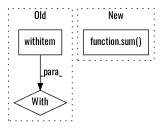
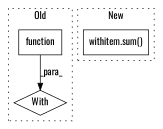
node "withitem": label "withitem" -> "function"
node "function.sum()": label "function.sum()" -> "withitem.sum()"
